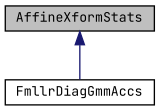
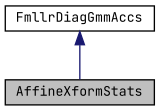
edge "FmllrDiagGmmAccs" -> "AffineXformStats": reversed
